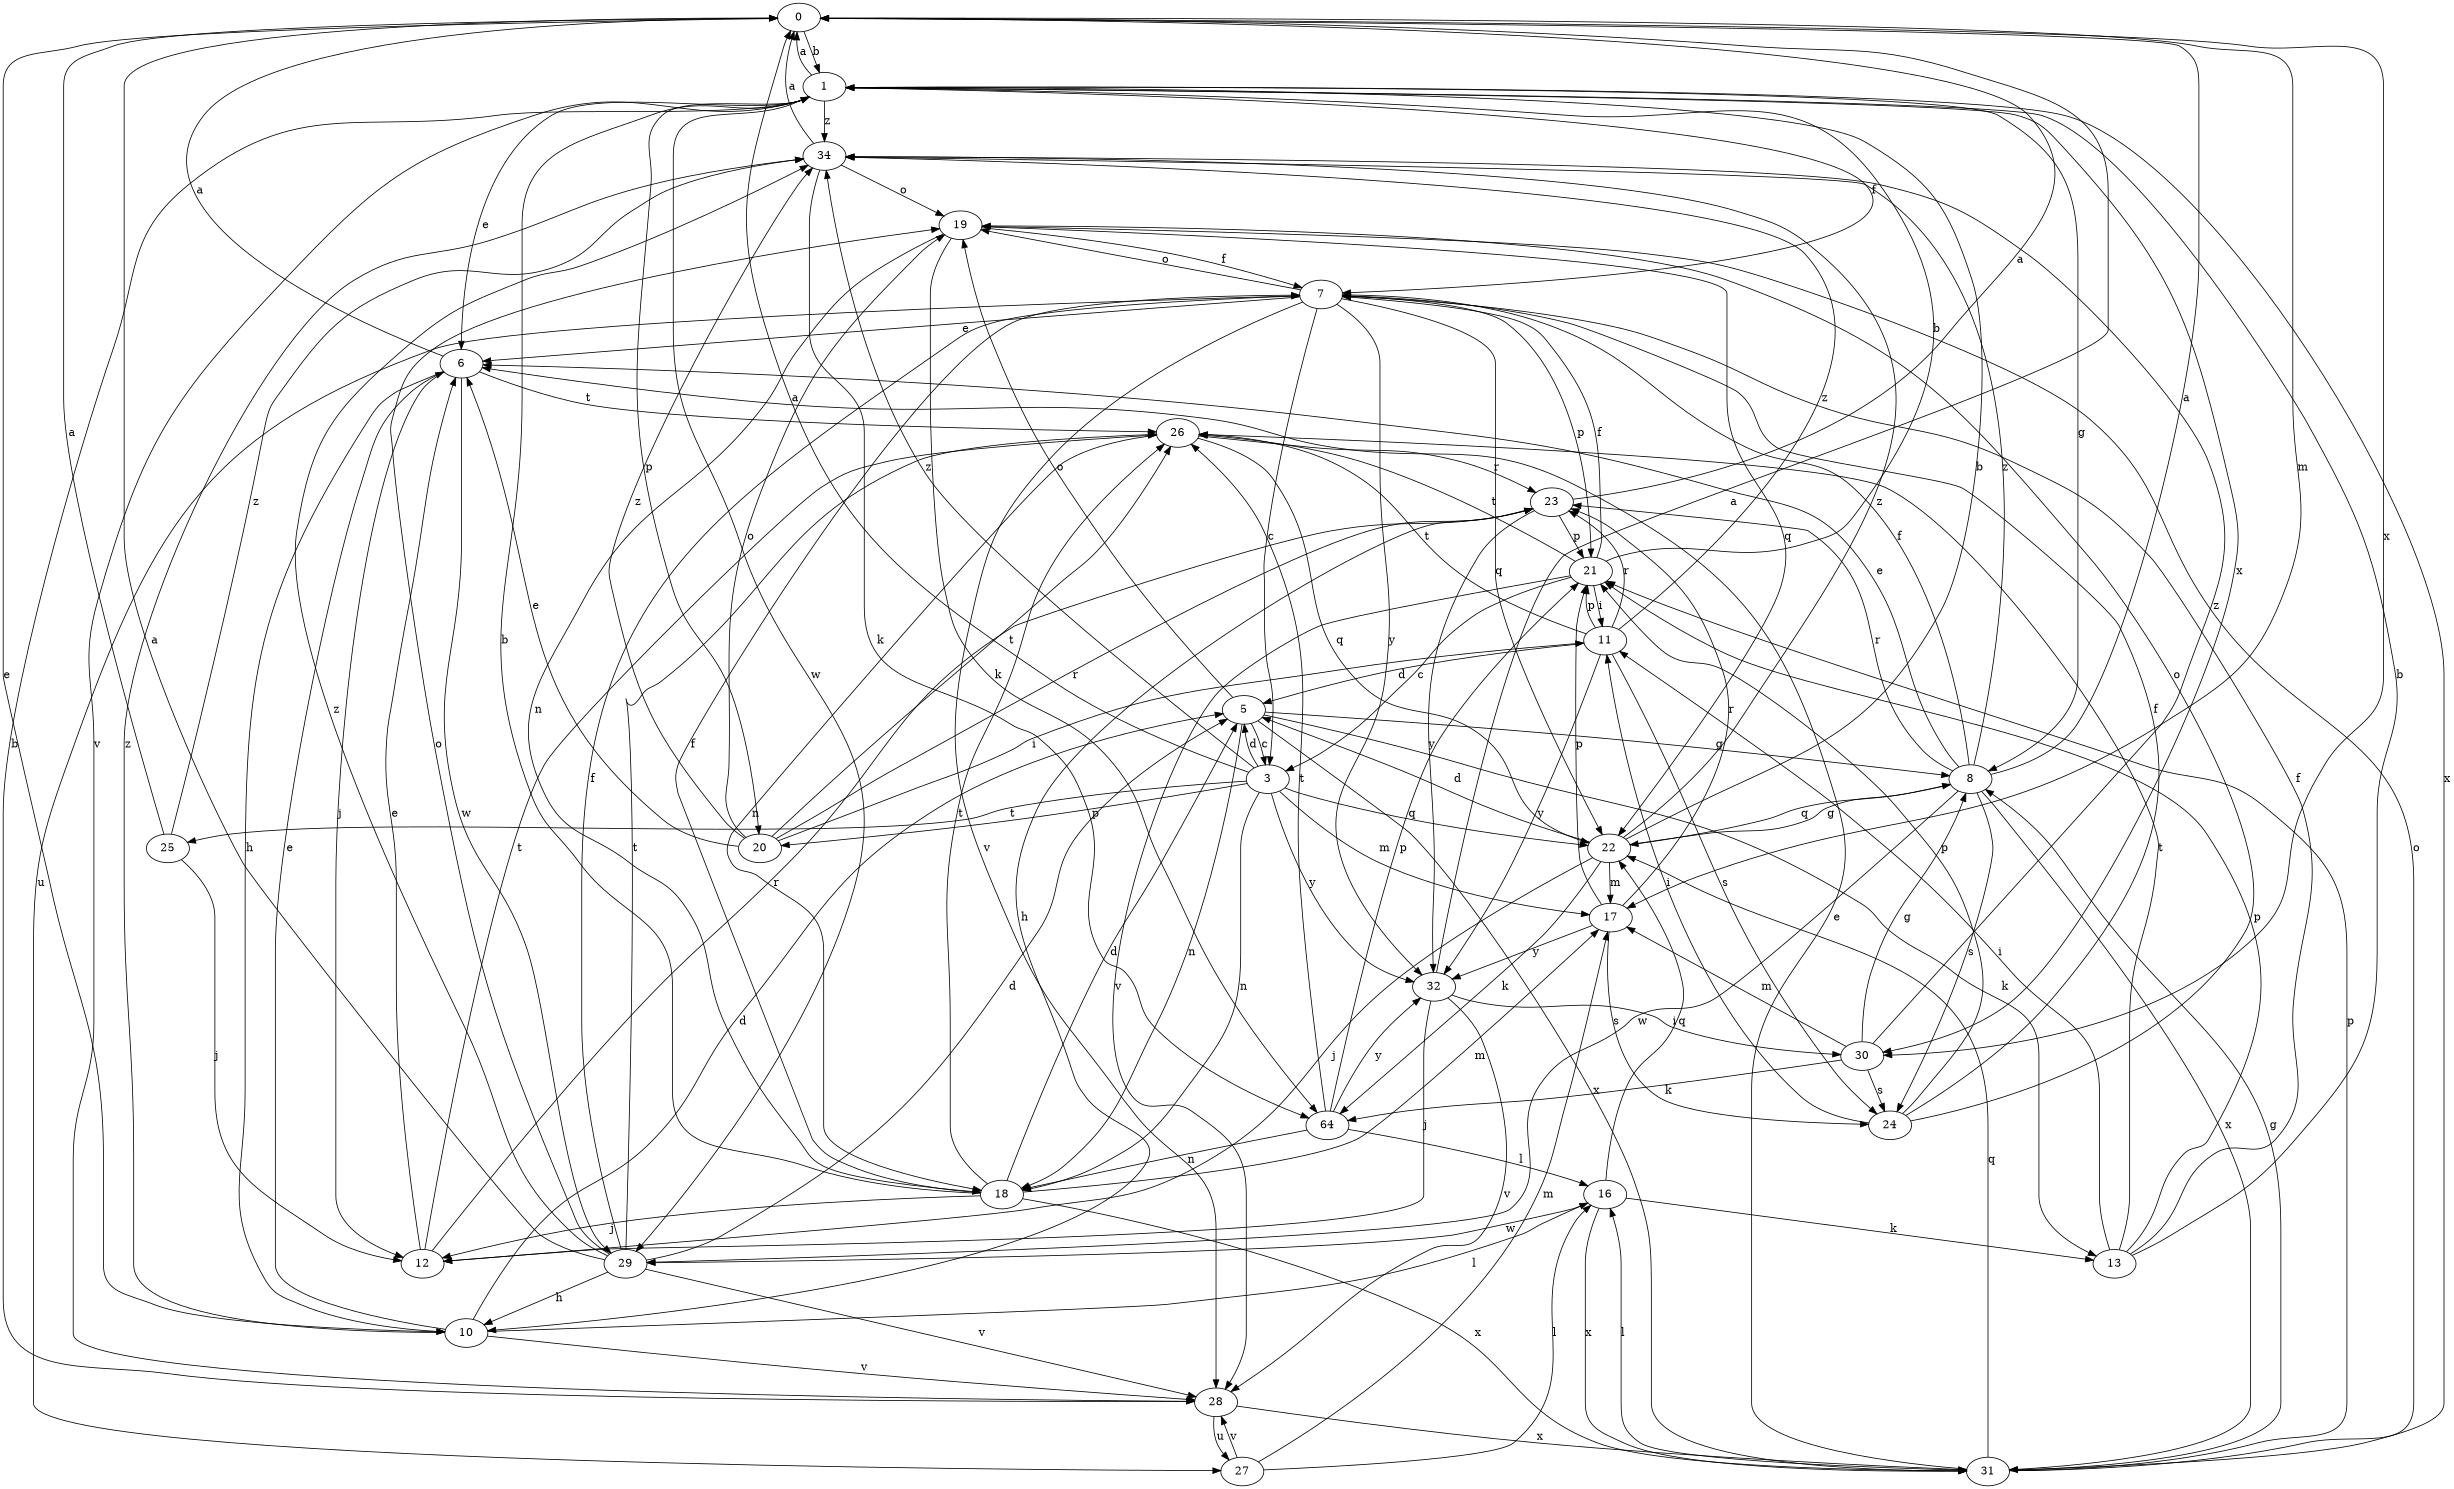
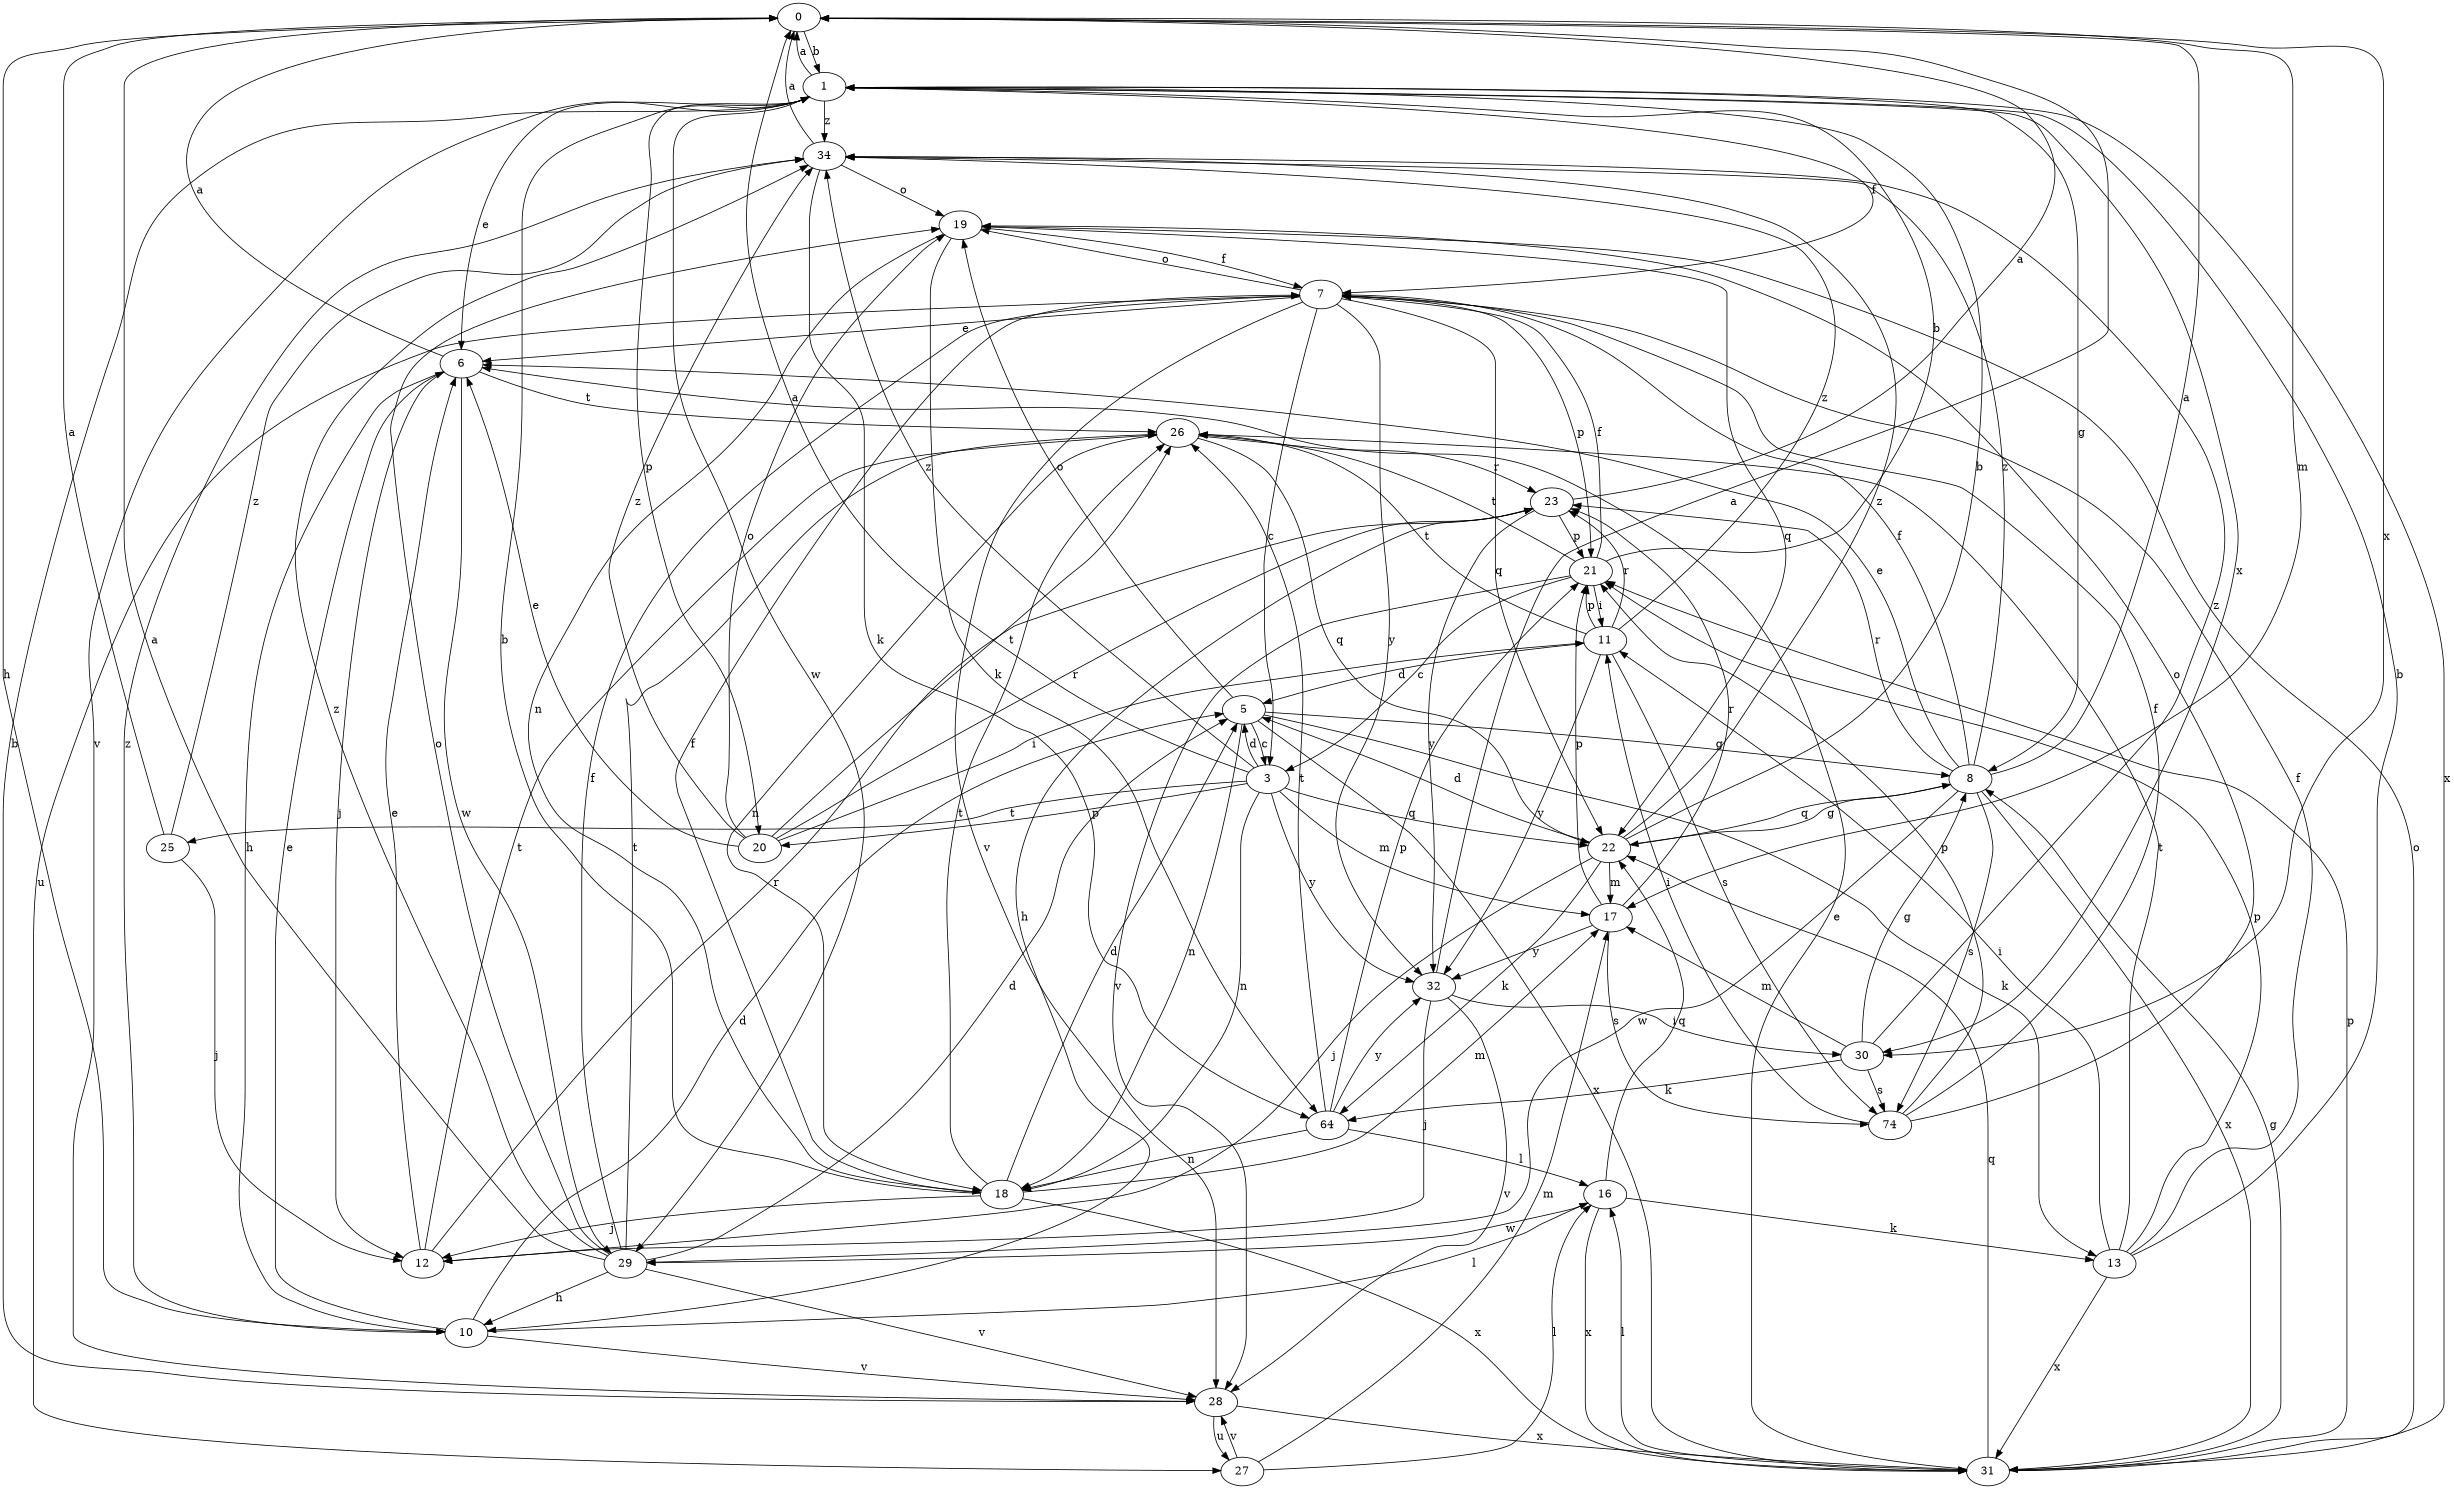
edge "0" -> "10": label "e" -> "h"
node "24": label "24" -> "74"
edge "13" -> "31": added, label "x"
